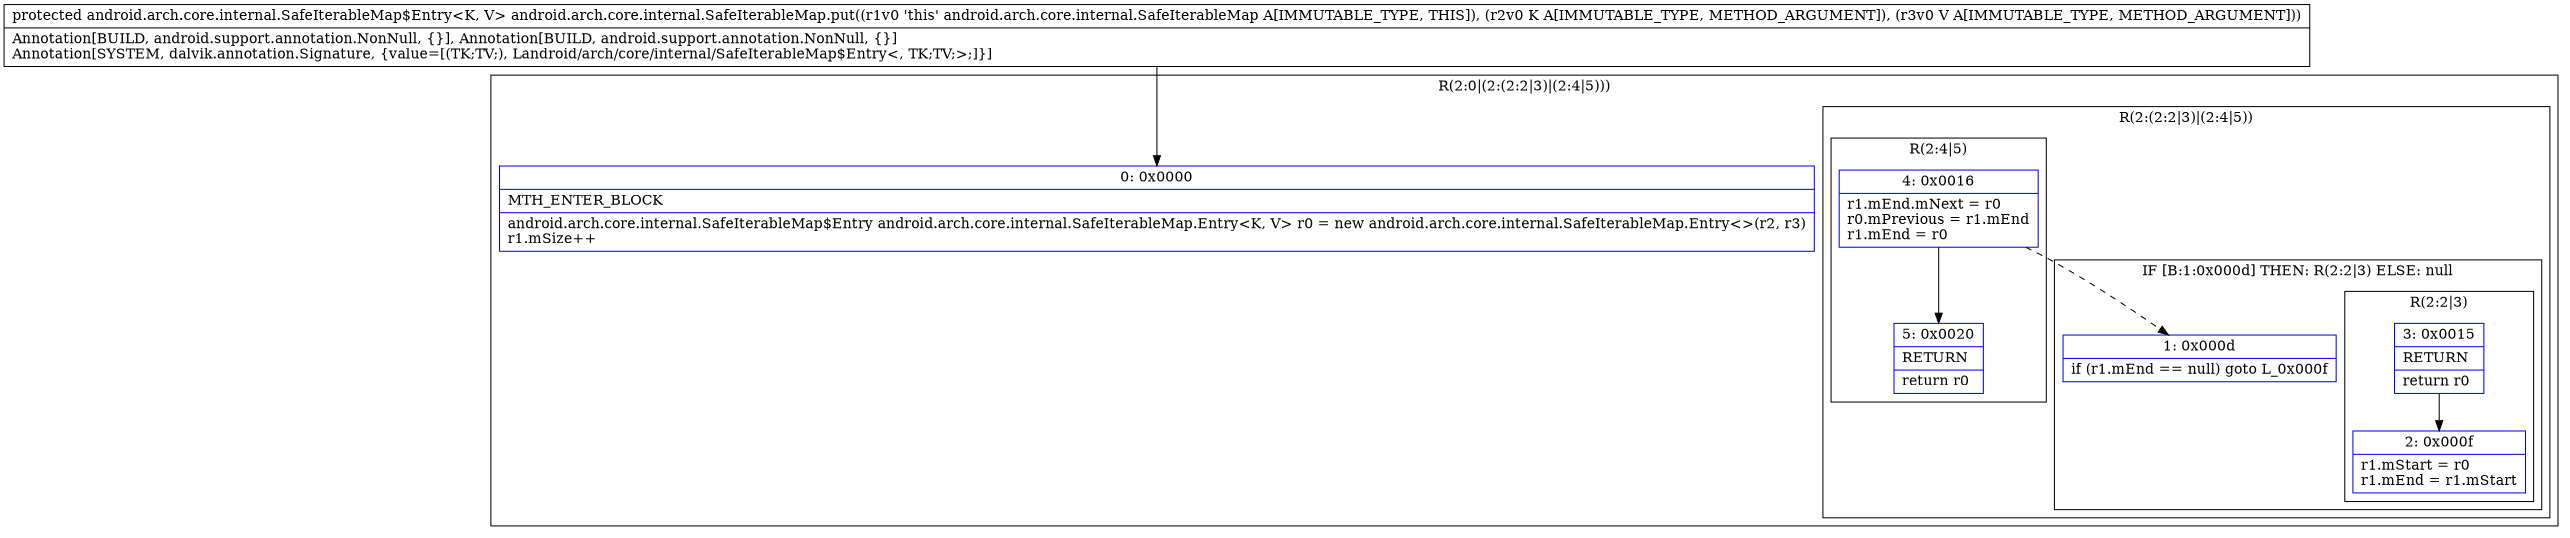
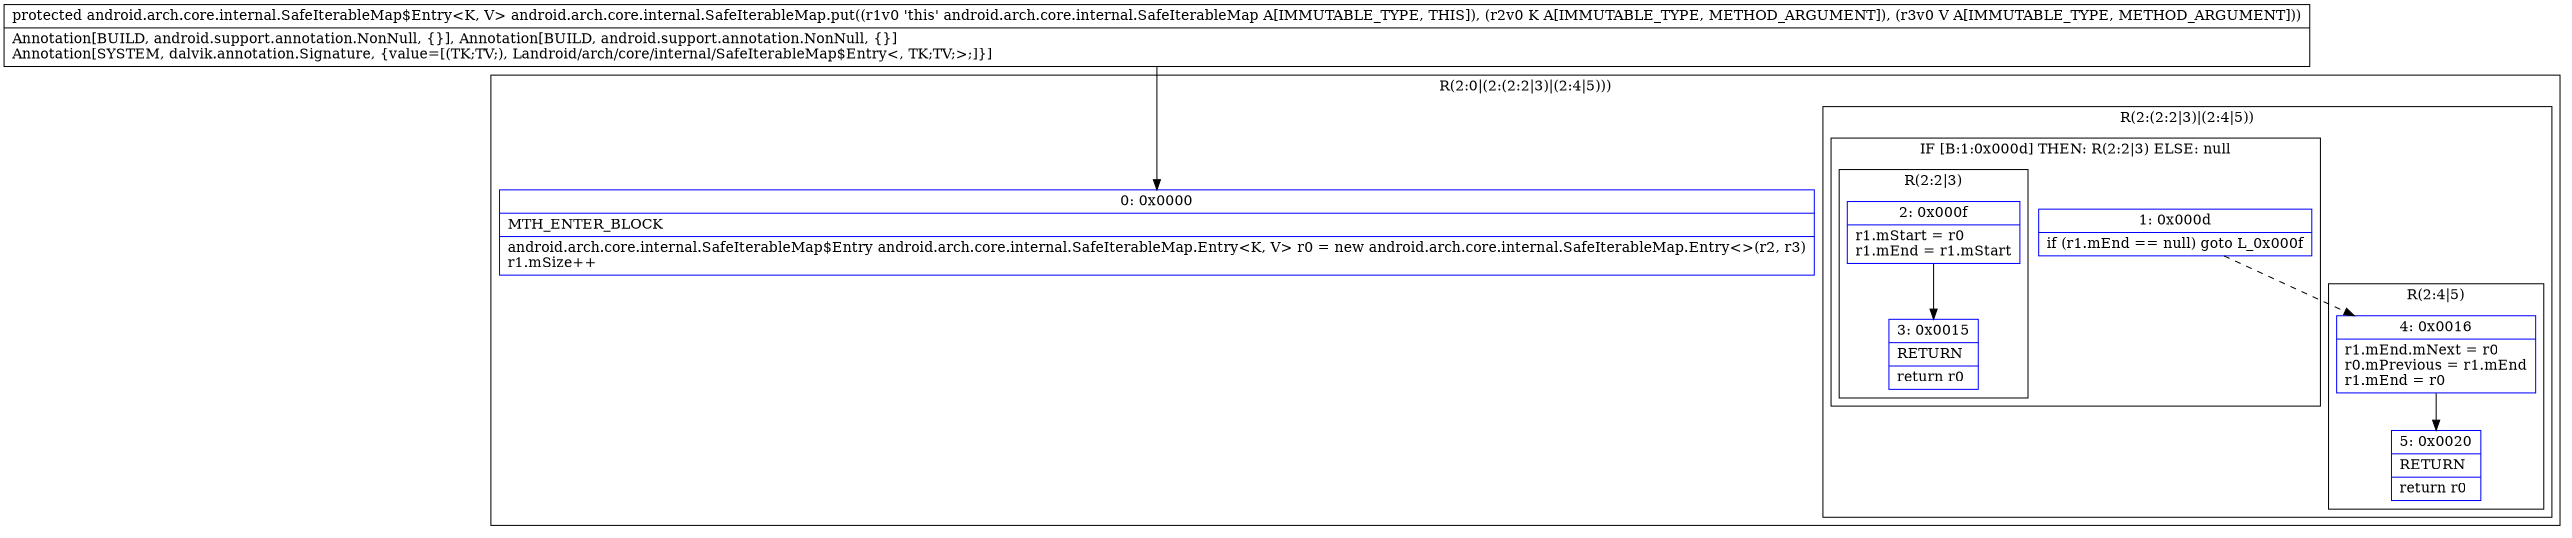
edge "4: 0x0016" -> "1: 0x000d": reversed
edge "3: 0x0015" -> "2: 0x000f": reversed
